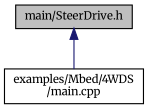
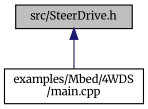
node "main/SteerDrive.h": label "main/SteerDrive.h" -> "src/SteerDrive.h"
